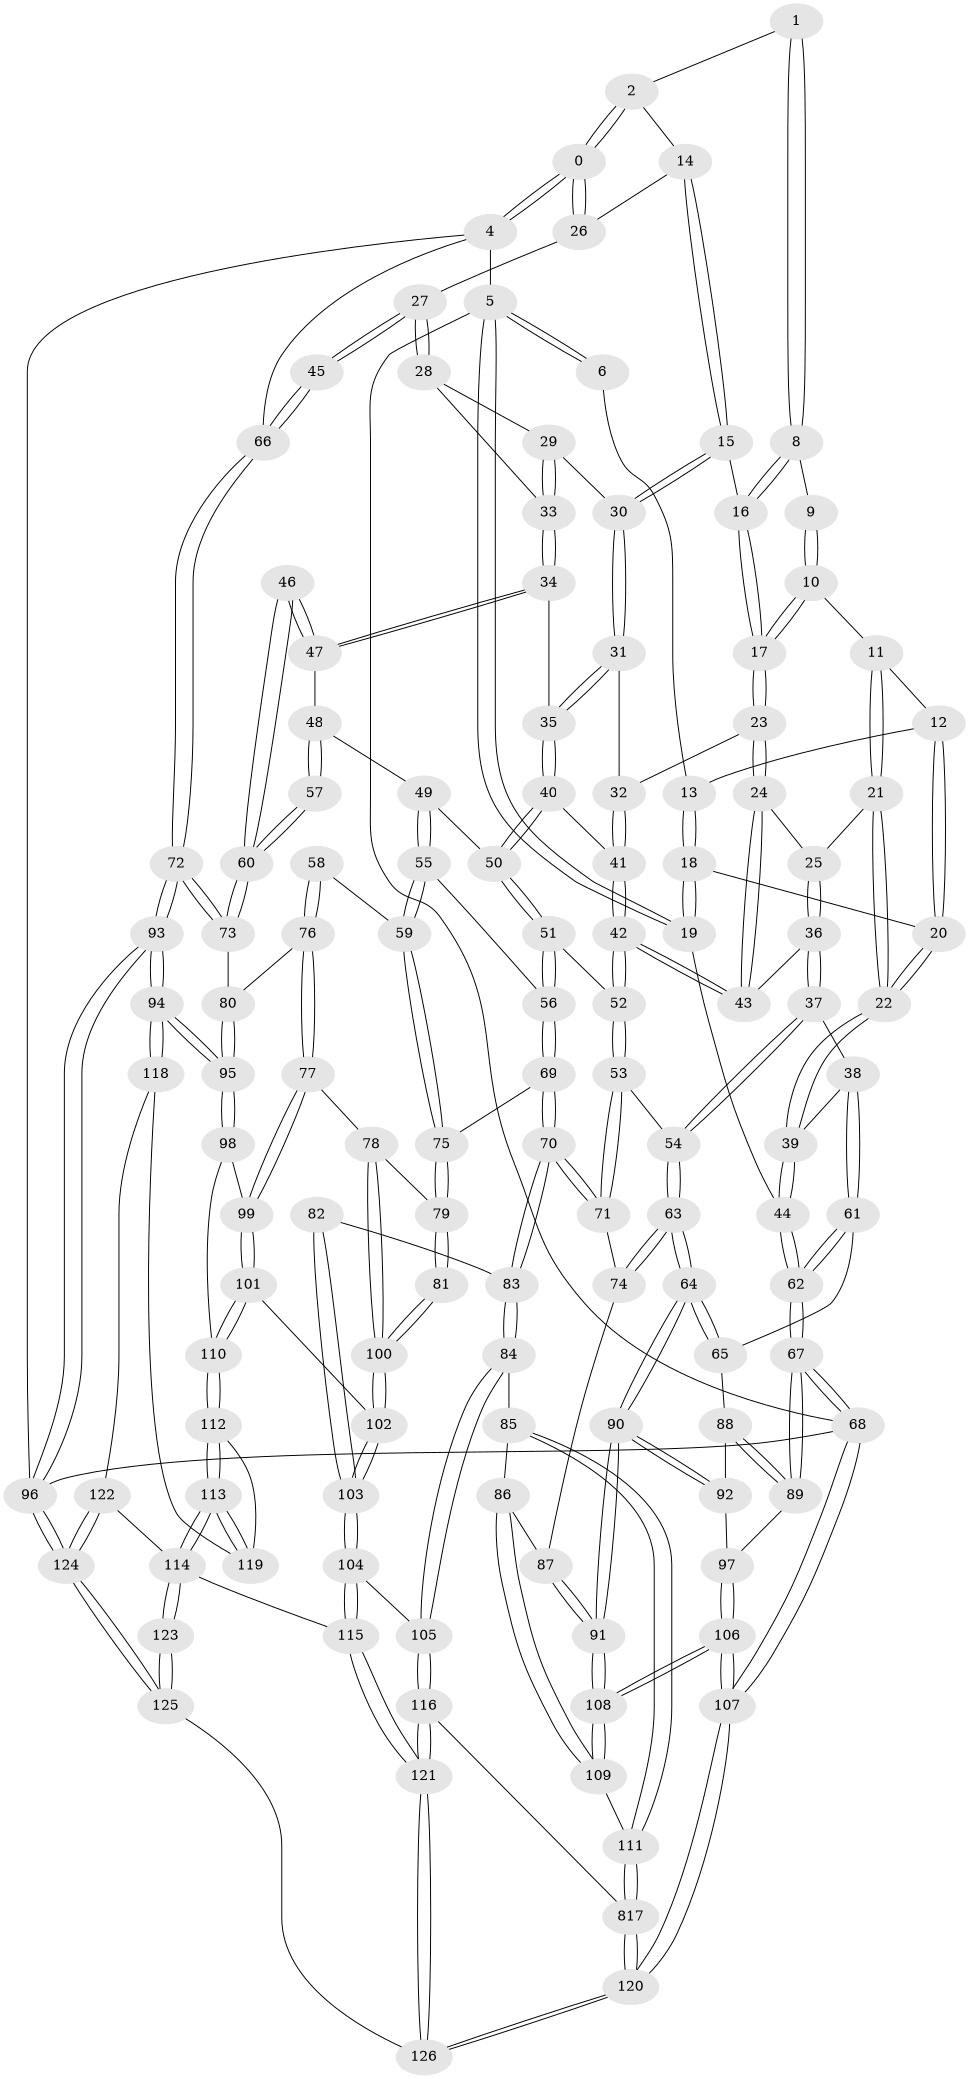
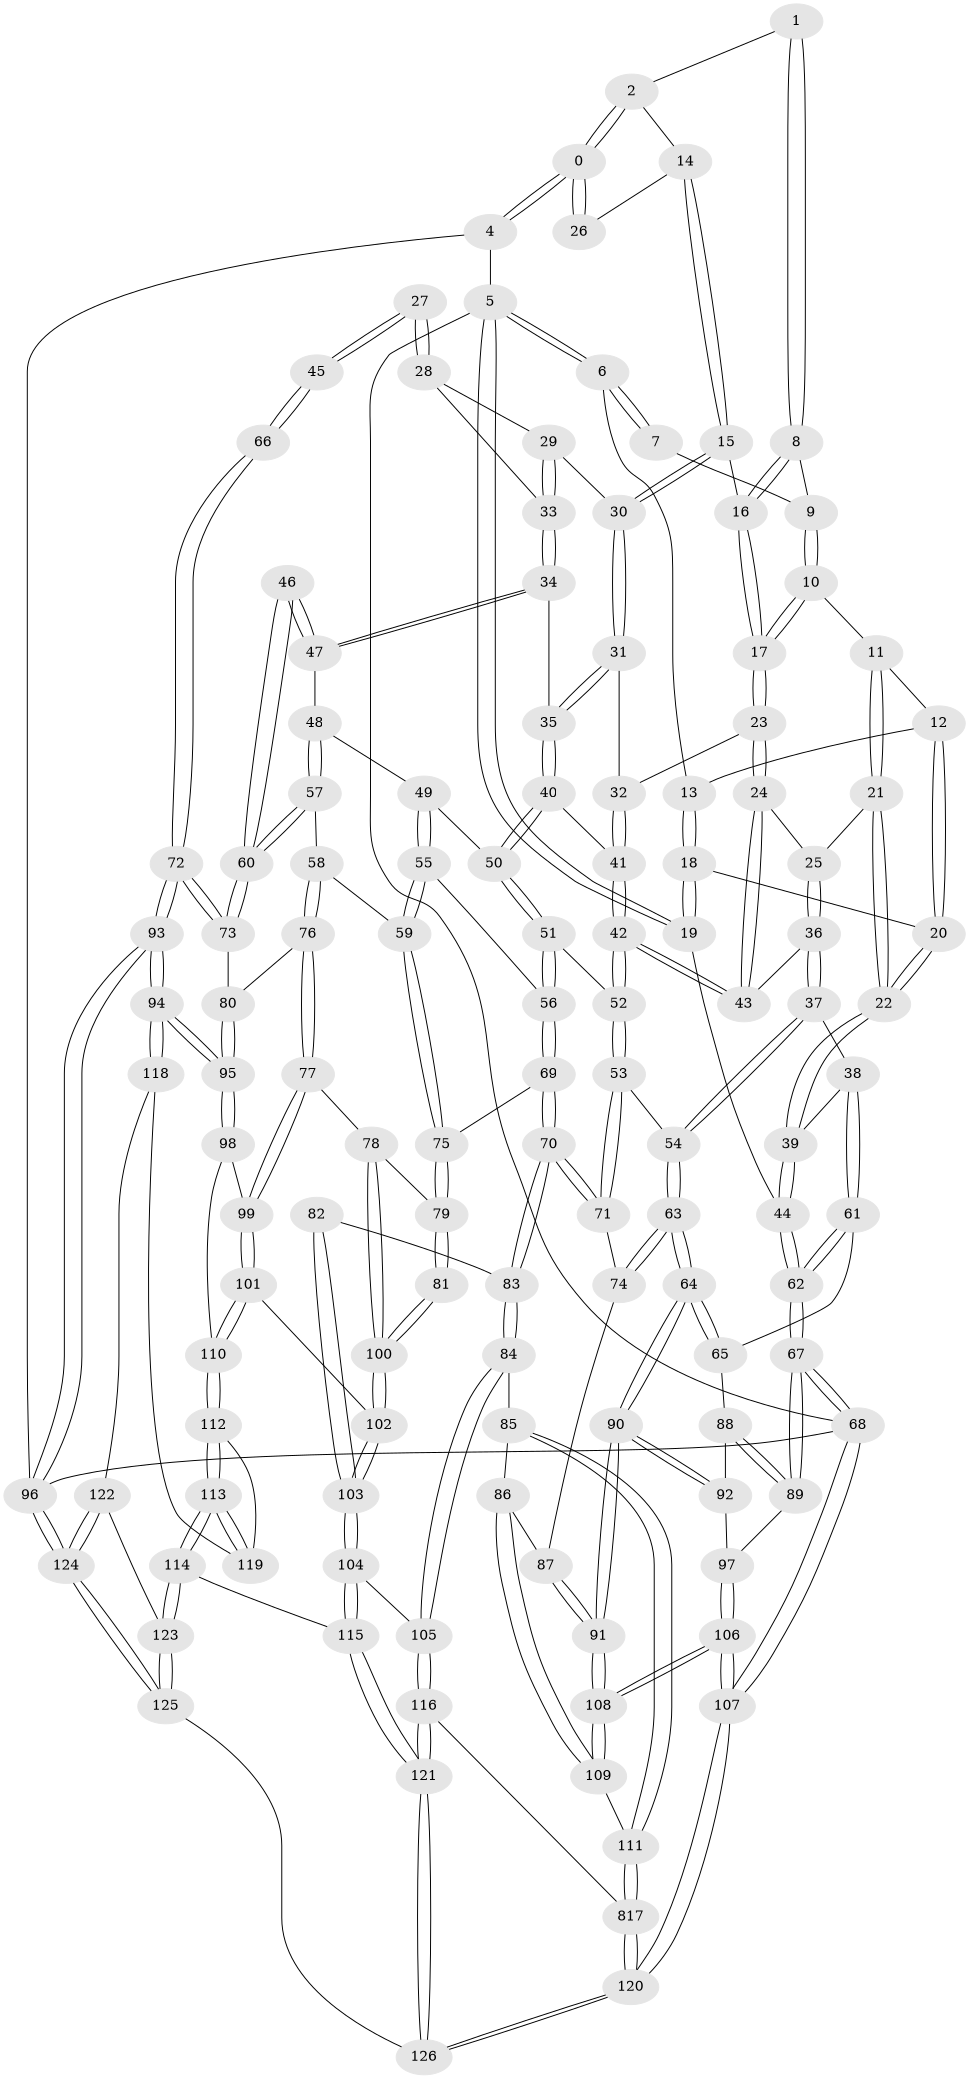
edge "26" -- "27": removed
edge "4" -- "66": removed
node "7": added
edge "57" -- "58": added
edge "122" -- "114": now "122" -- "123"
